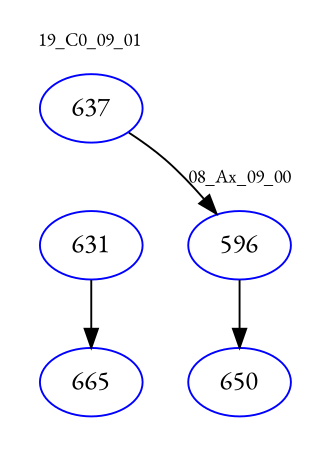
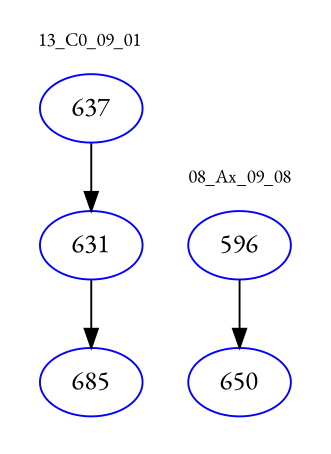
cluster "19_C0_09_01": label "19_C0_09_01" -> "13_C0_09_01"
cluster "08_Ax_09_00": label "08_Ax_09_00" -> "08_Ax_09_08"
edge "637" -> "596": now "637" -> "631"
node "665": label "665" -> "685"
